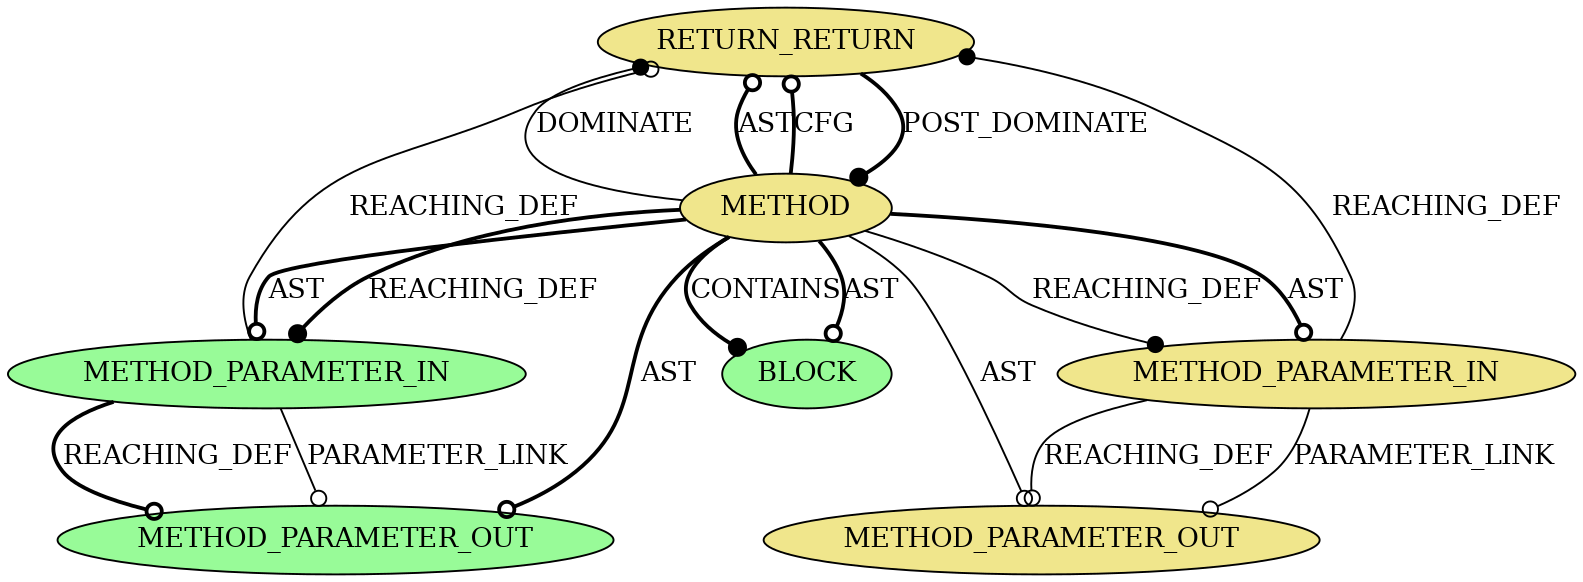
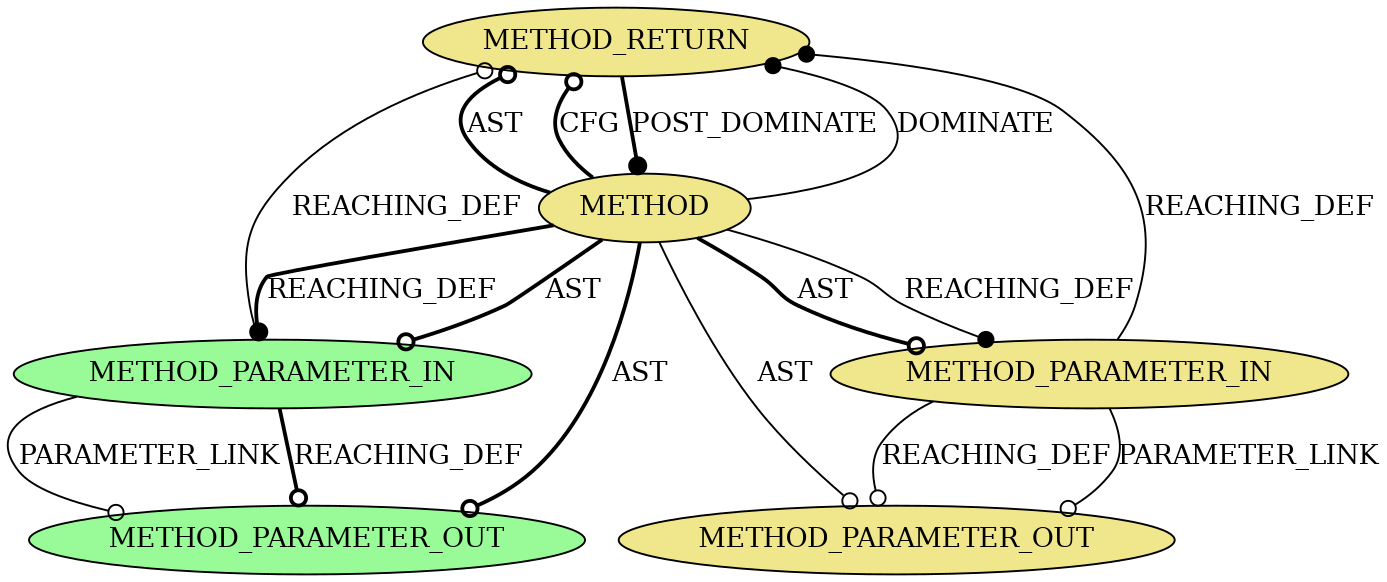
node "RETURN_RETURN": label "RETURN_RETURN" -> "METHOD_RETURN"
node "BLOCK": removed
